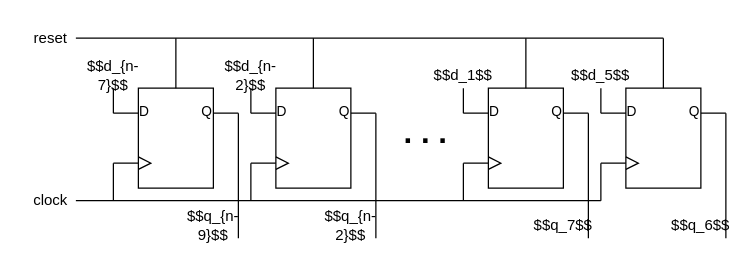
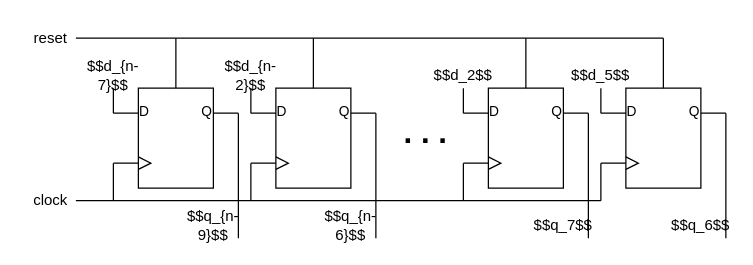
node "$$d_1$$": label "$$d_1$$" -> "$$d_2$$"
node "$$q_{n-2}$$": label "$$q_{n-2}$$" -> "$$q_{n-6}$$"
